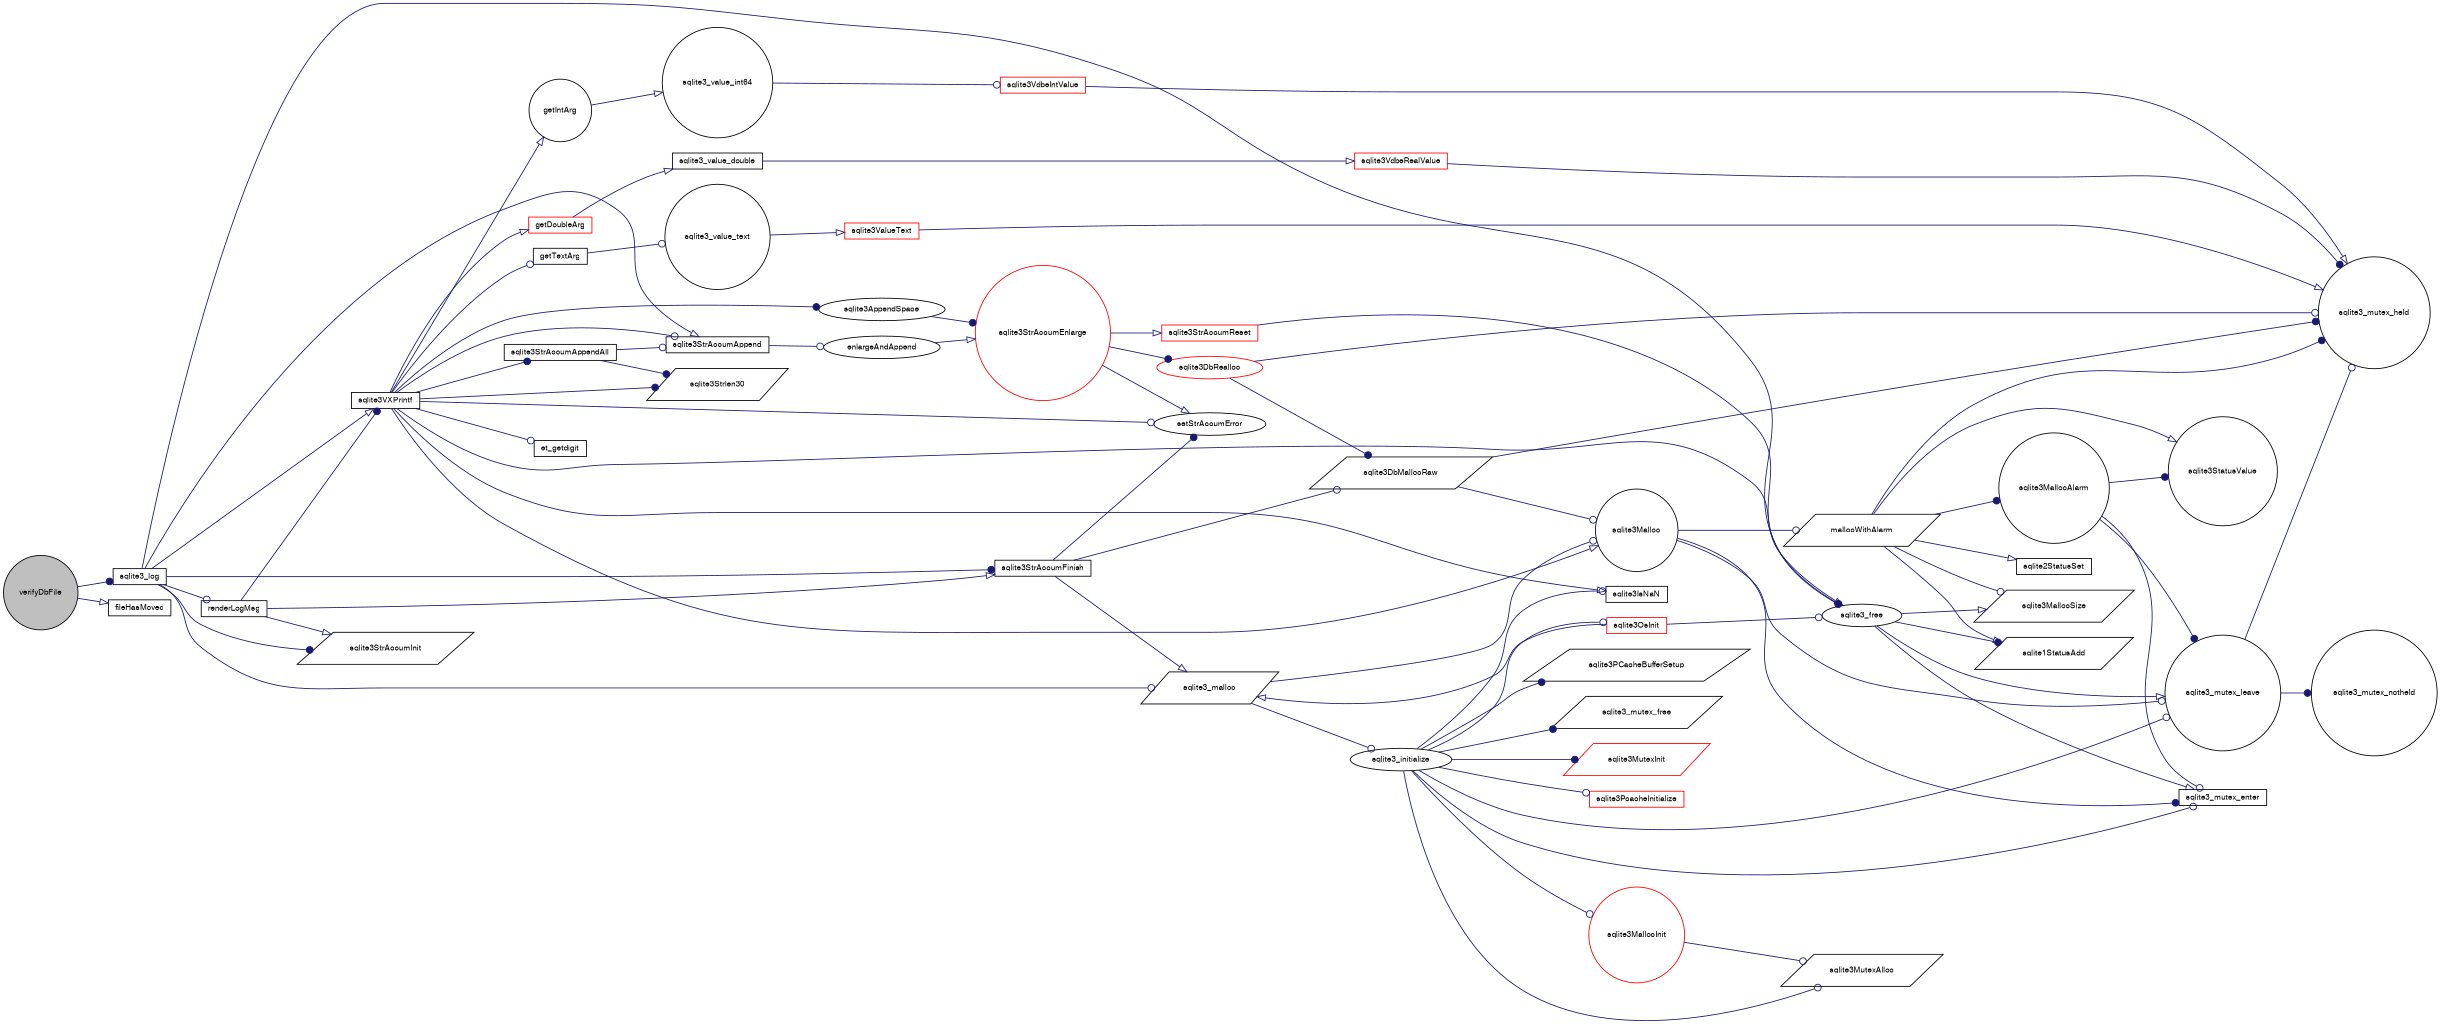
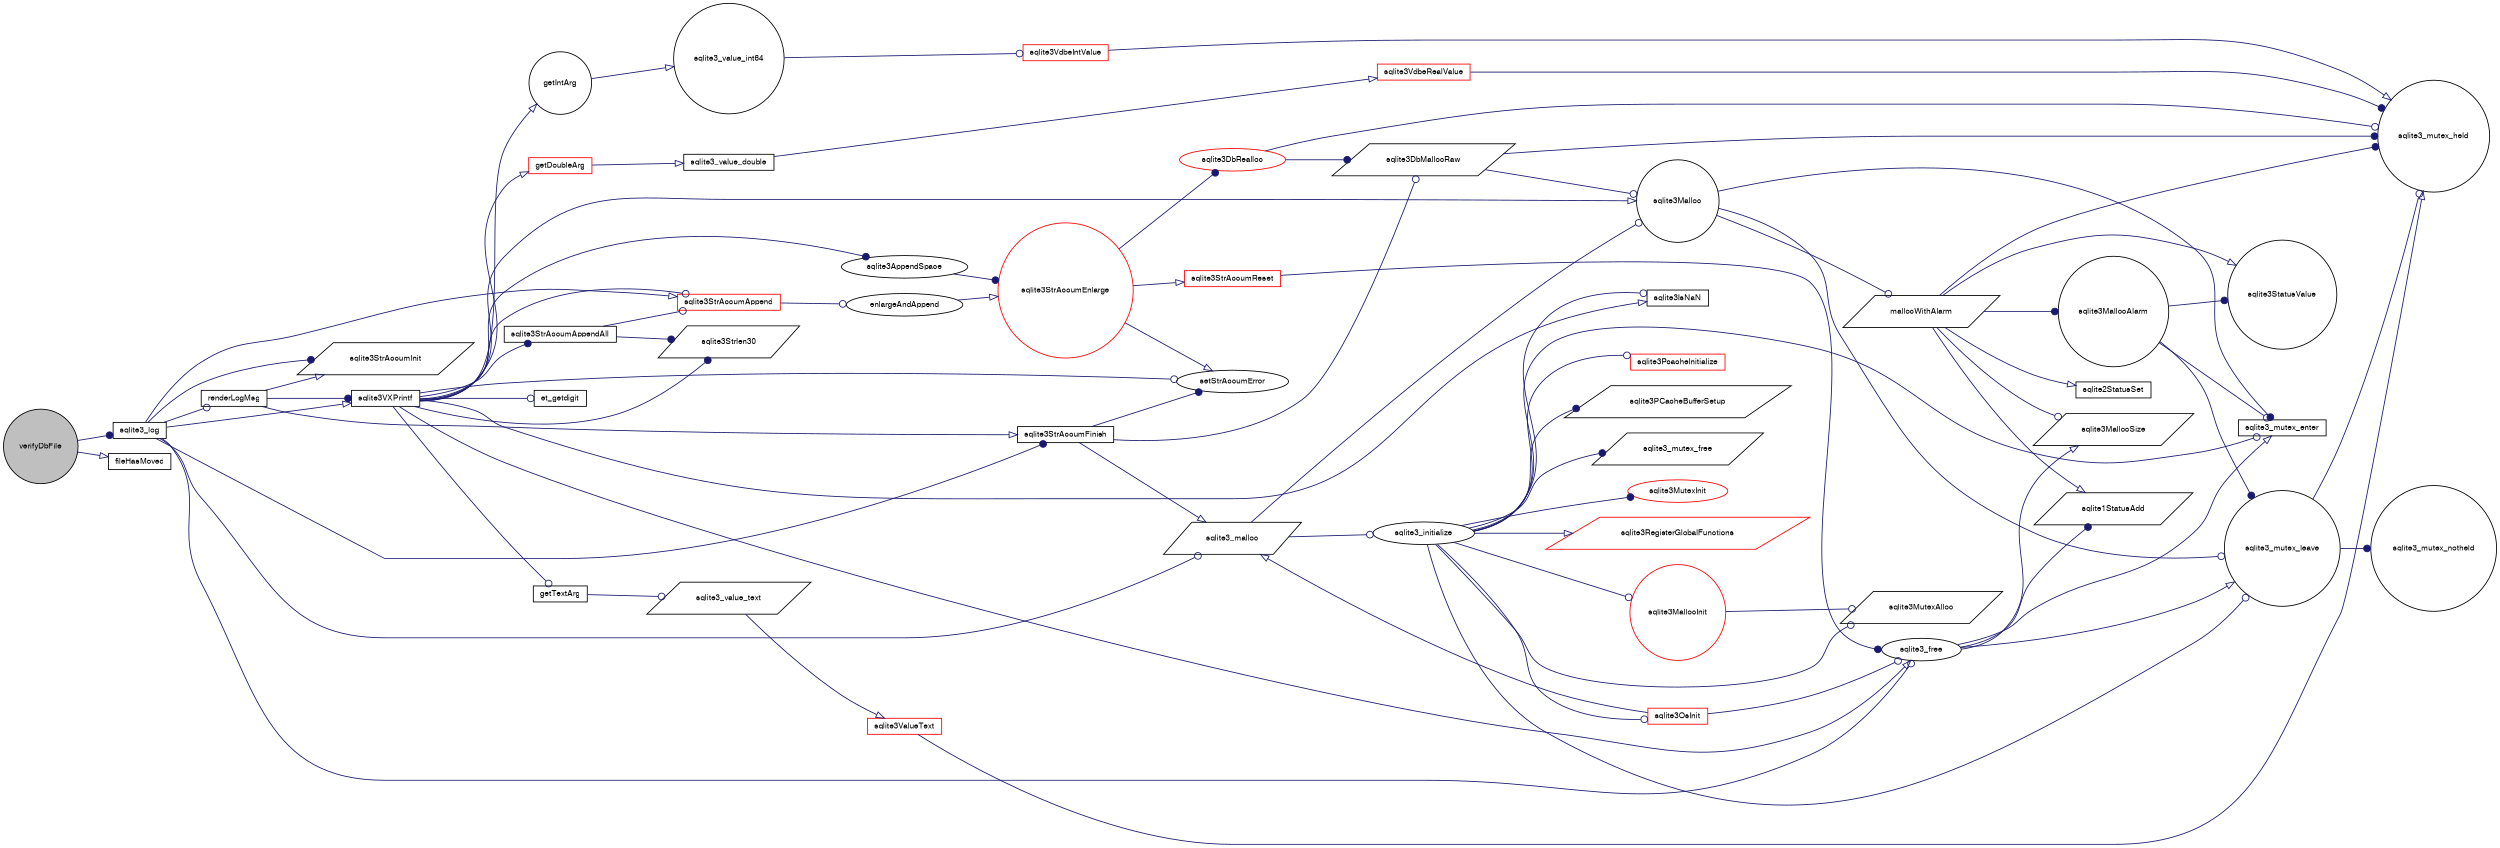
node "sqlite3_value_text": shape circle -> parallelogram
node "sqlite3StrAccumAppend": color black -> red
node "sqlite3RegisterGlobalFunctions": added
node "sqlite3MutexInit": shape parallelogram -> ellipse
